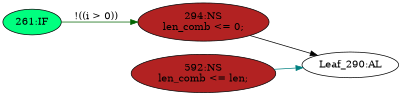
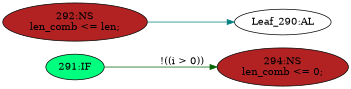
node "261:IF": label "261:IF" -> "291:IF"
edge "294:NS len_comb <= 0;" -> "Leaf_290:AL": removed
node "592:NS len_comb <= len;": label "592:NS len_comb <= len;" -> "292:NS len_comb <= len;"
